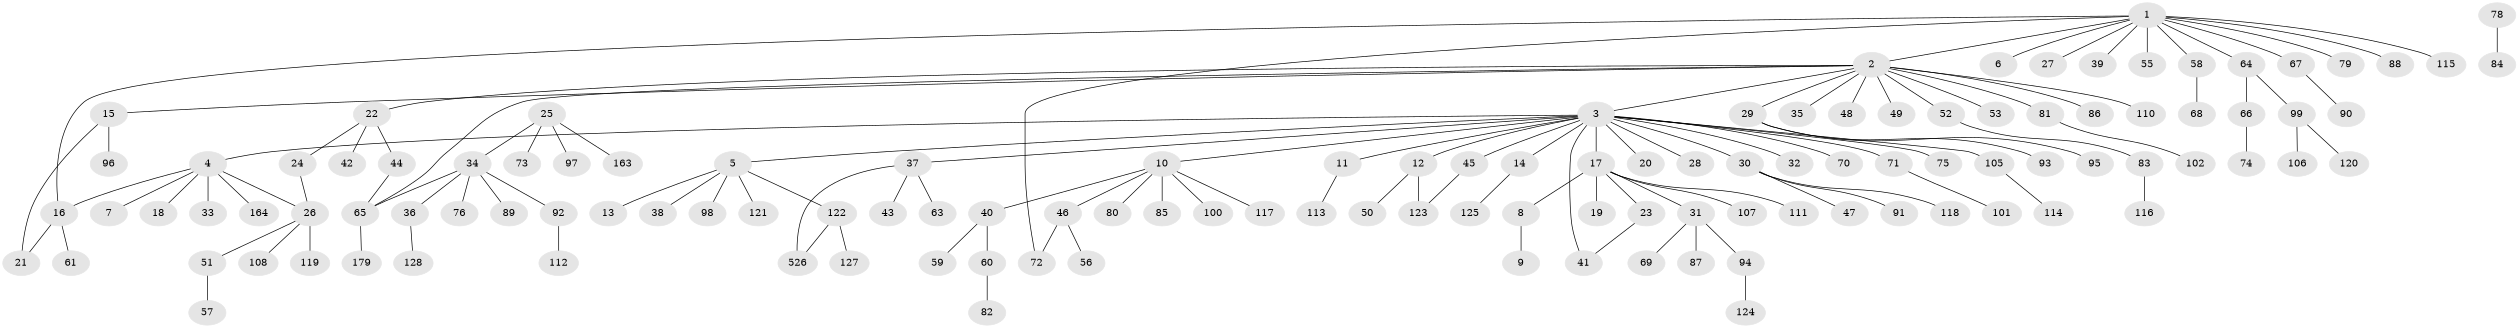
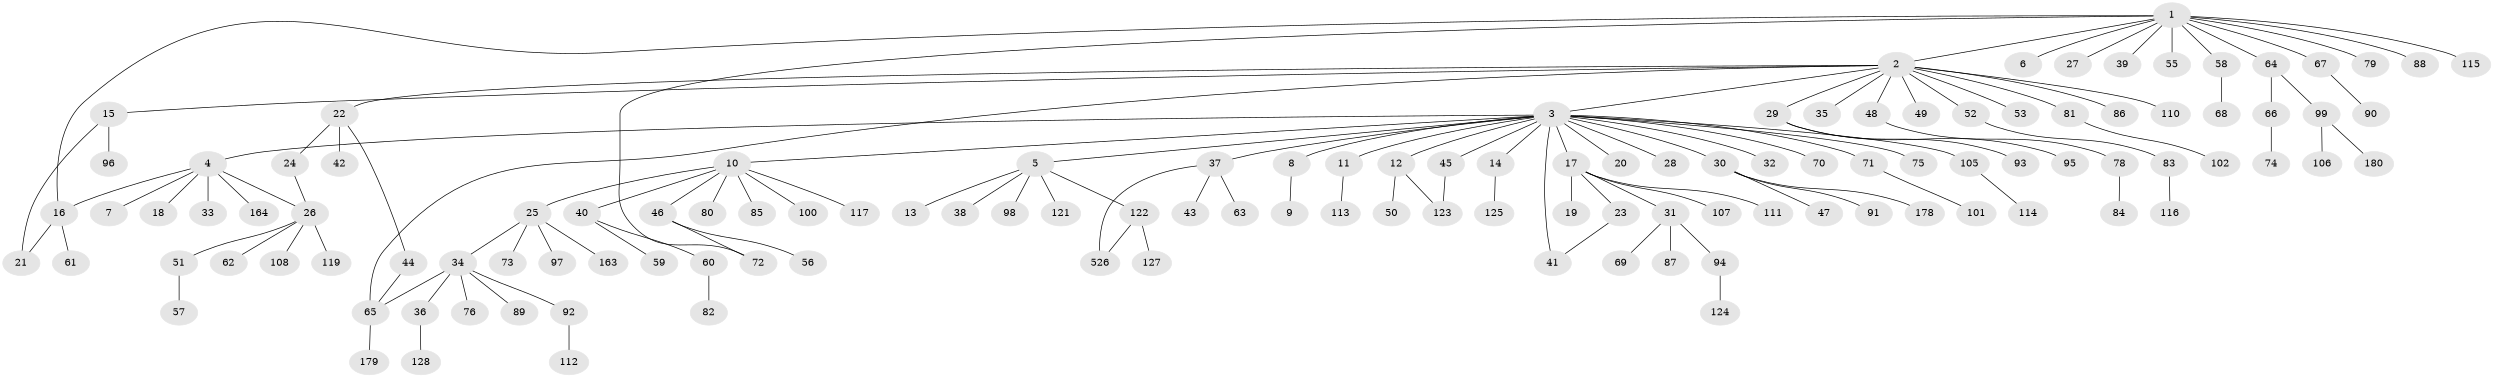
edge "48" -- "78": added
node "120": label "120" -> "180"
edge "10" -- "25": added
edge "17" -- "8": now "3" -- "8"
node "118": label "118" -> "178"
node "62": added
